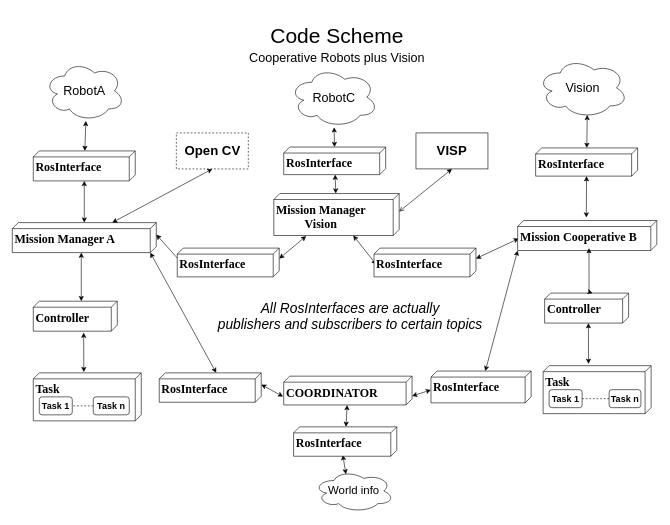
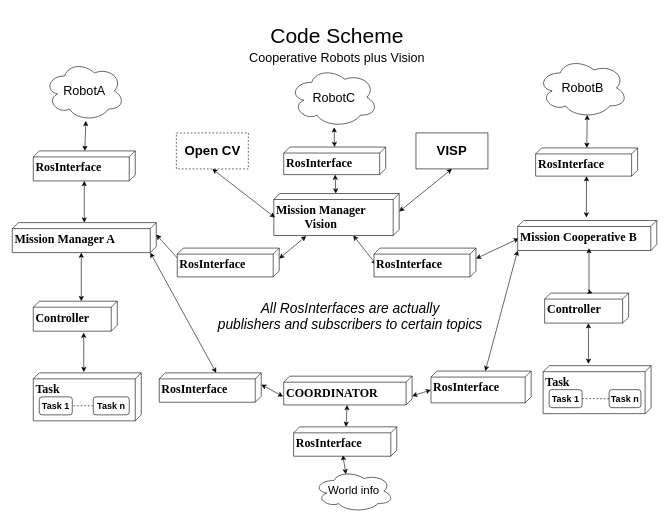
node "Vision": label "Vision" -> "RobotB"
edge "Open CV" -- "Mission Manager A": now "Open CV" -- "Mission Manager Vision"
edge "VISP" -- "Mission Manager Vision": arrowhead open -> classic
